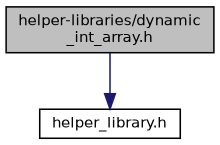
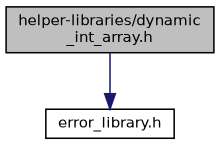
node "helper_library.h": label "helper_library.h" -> "error_library.h"
